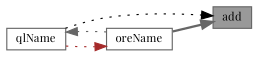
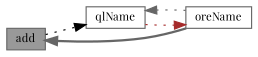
edge "qlName" -> "add": reversed
